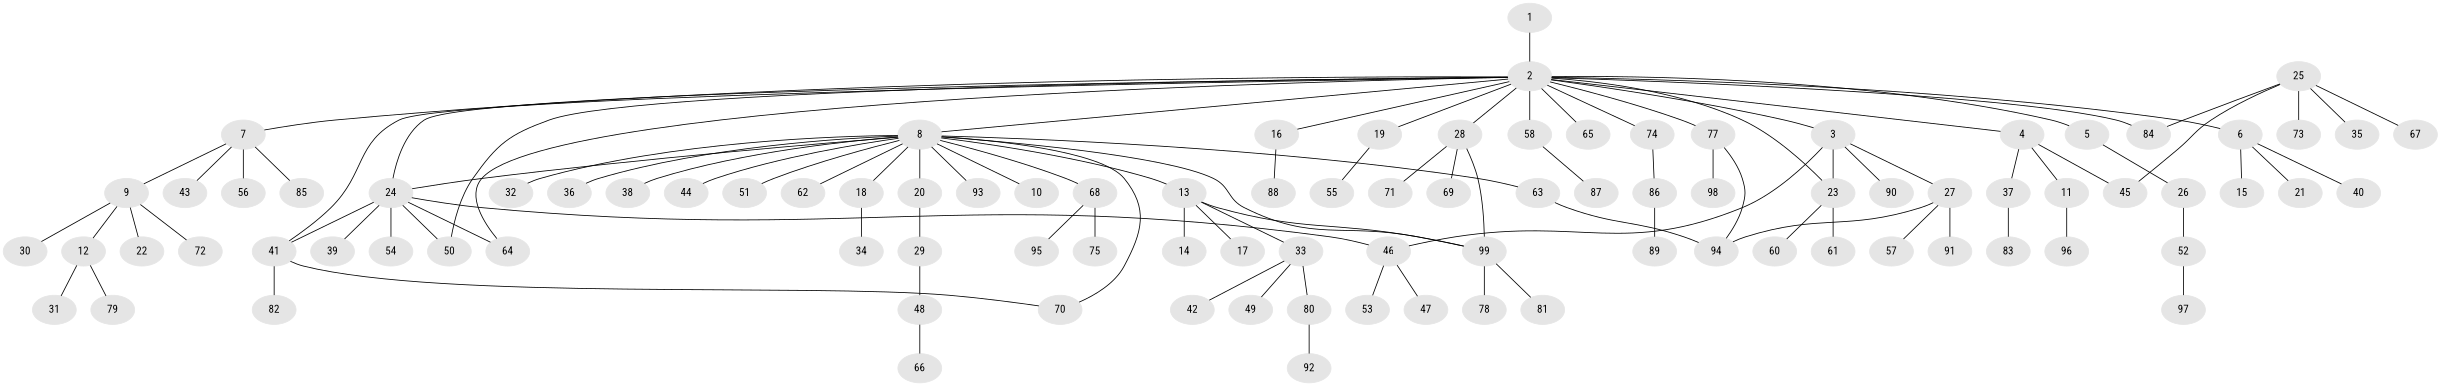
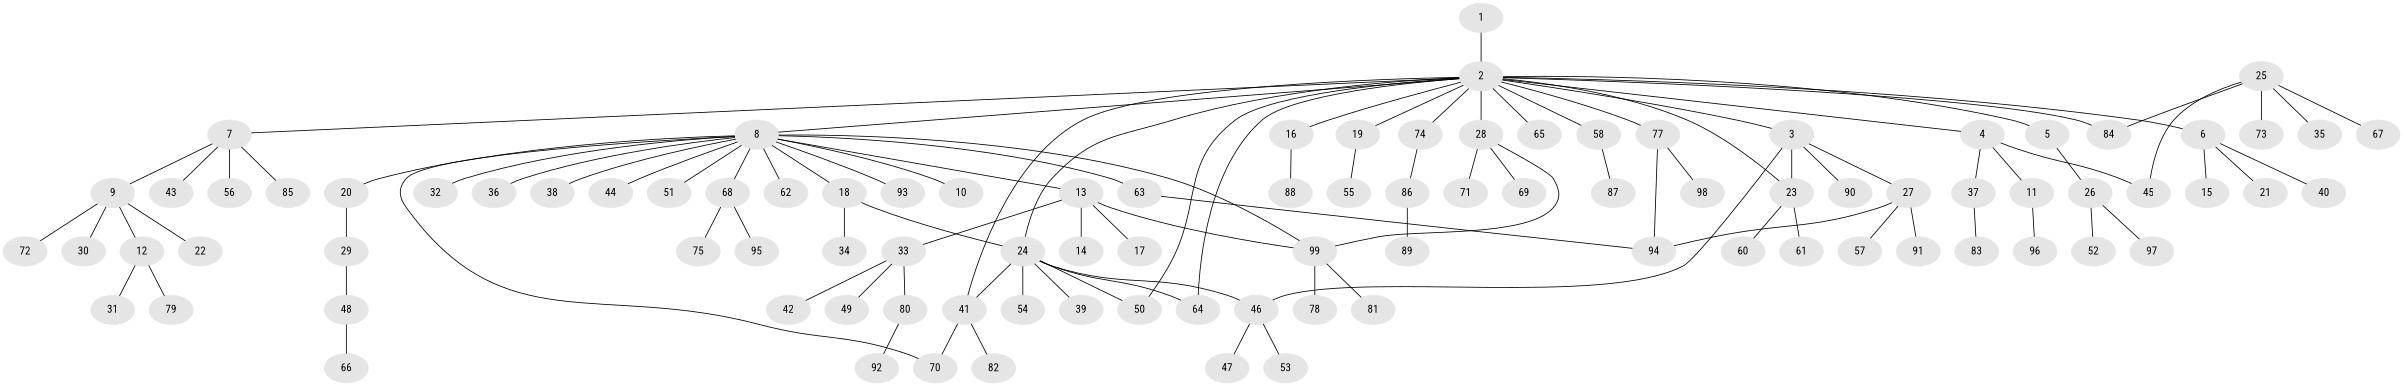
edge "8" -- "24": now "18" -- "24"
edge "52" -- "97": now "26" -- "97"
